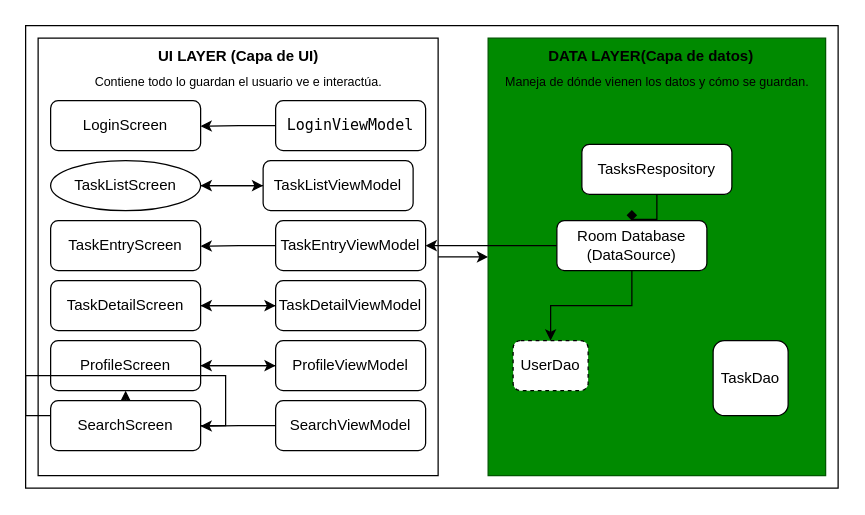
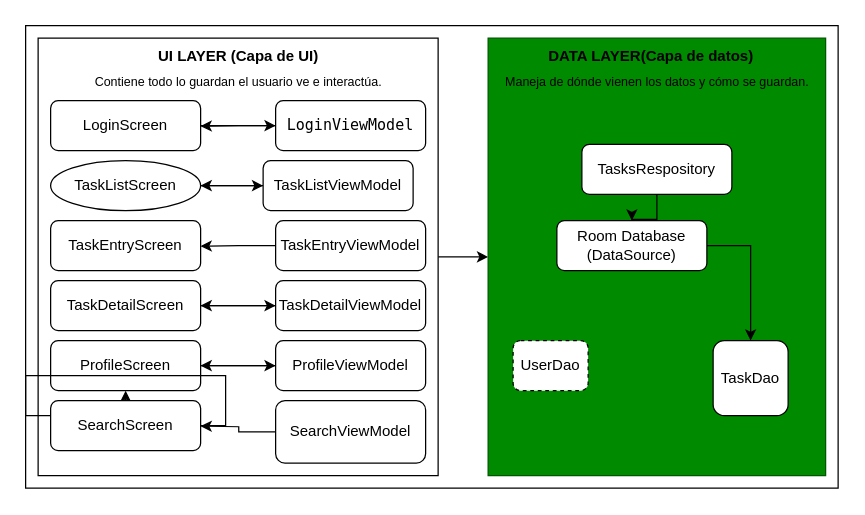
edge "LoginScreen" -> "LoginViewModel": added
edge "TasksRespository" -> "Room Database (DataSource)": arrowhead diamond -> classic
edge "Room Database (DataSource)" -> "TaskEntryViewModel": now "Room Database (DataSource)" -> "TaskDao"
edge "Room Database (DataSource)" -> "UserDao": removed
node "SearchViewModel": size 150x50 -> 150x63
